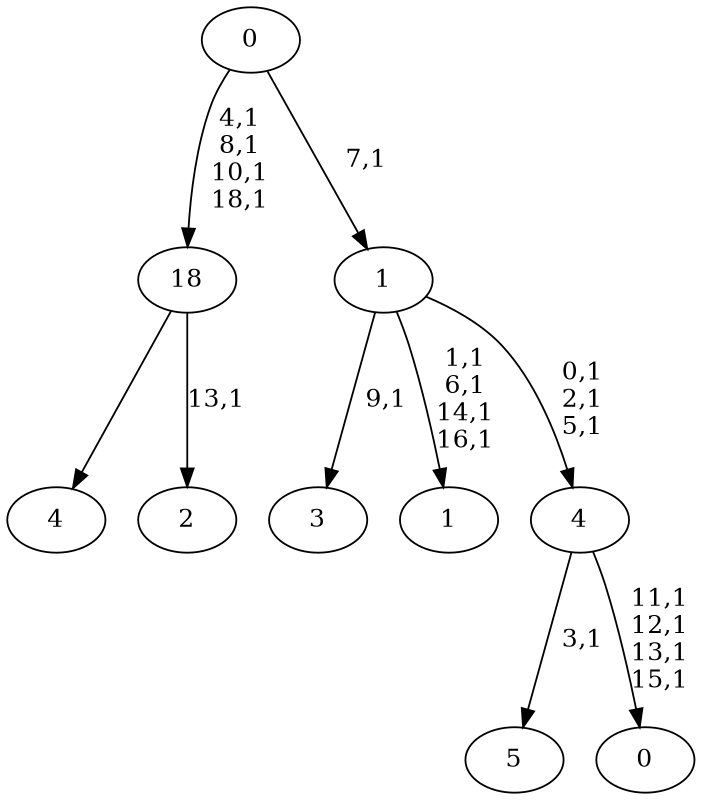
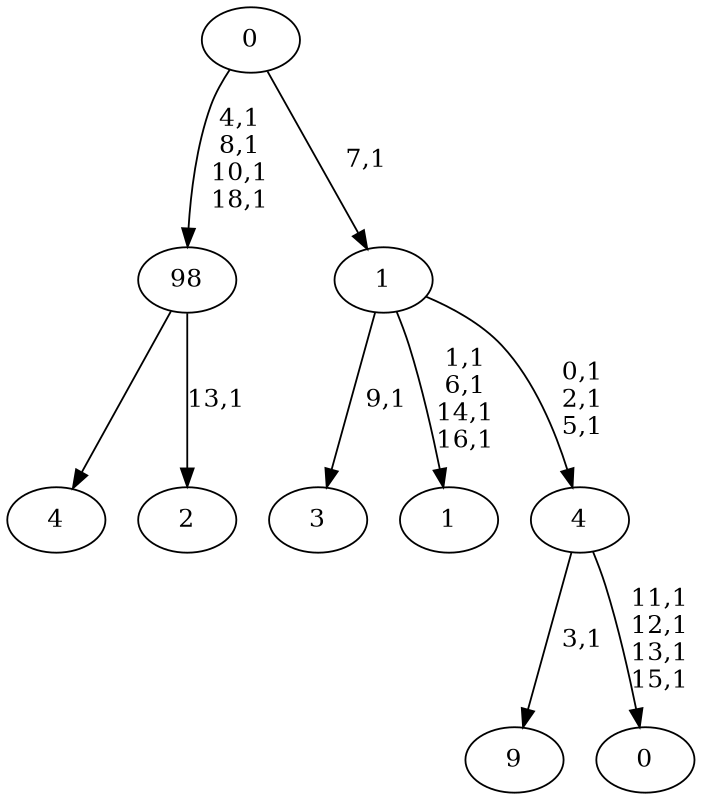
node "18": label "18" -> "98"
node "5": label "5" -> "9"
